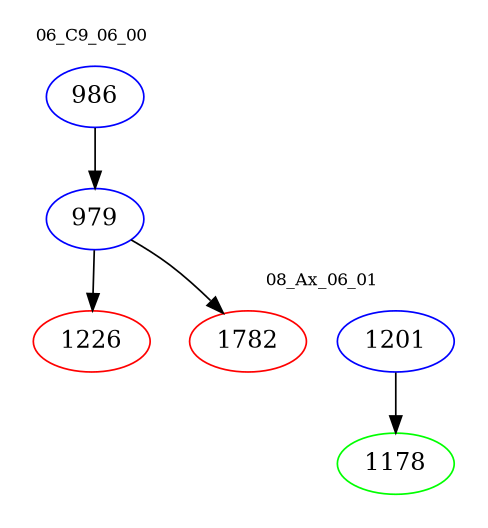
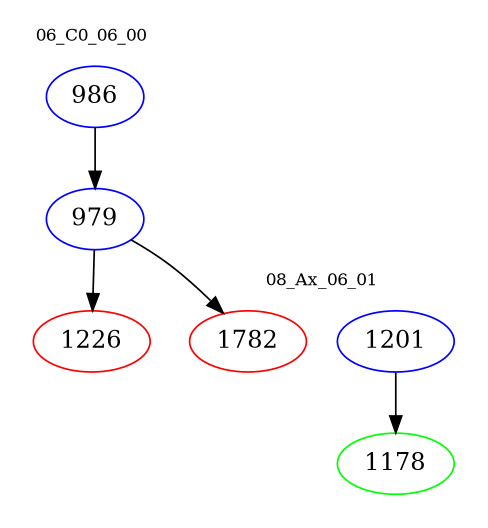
cluster "06_C9_06_00": label "06_C9_06_00" -> "06_C0_06_00"
